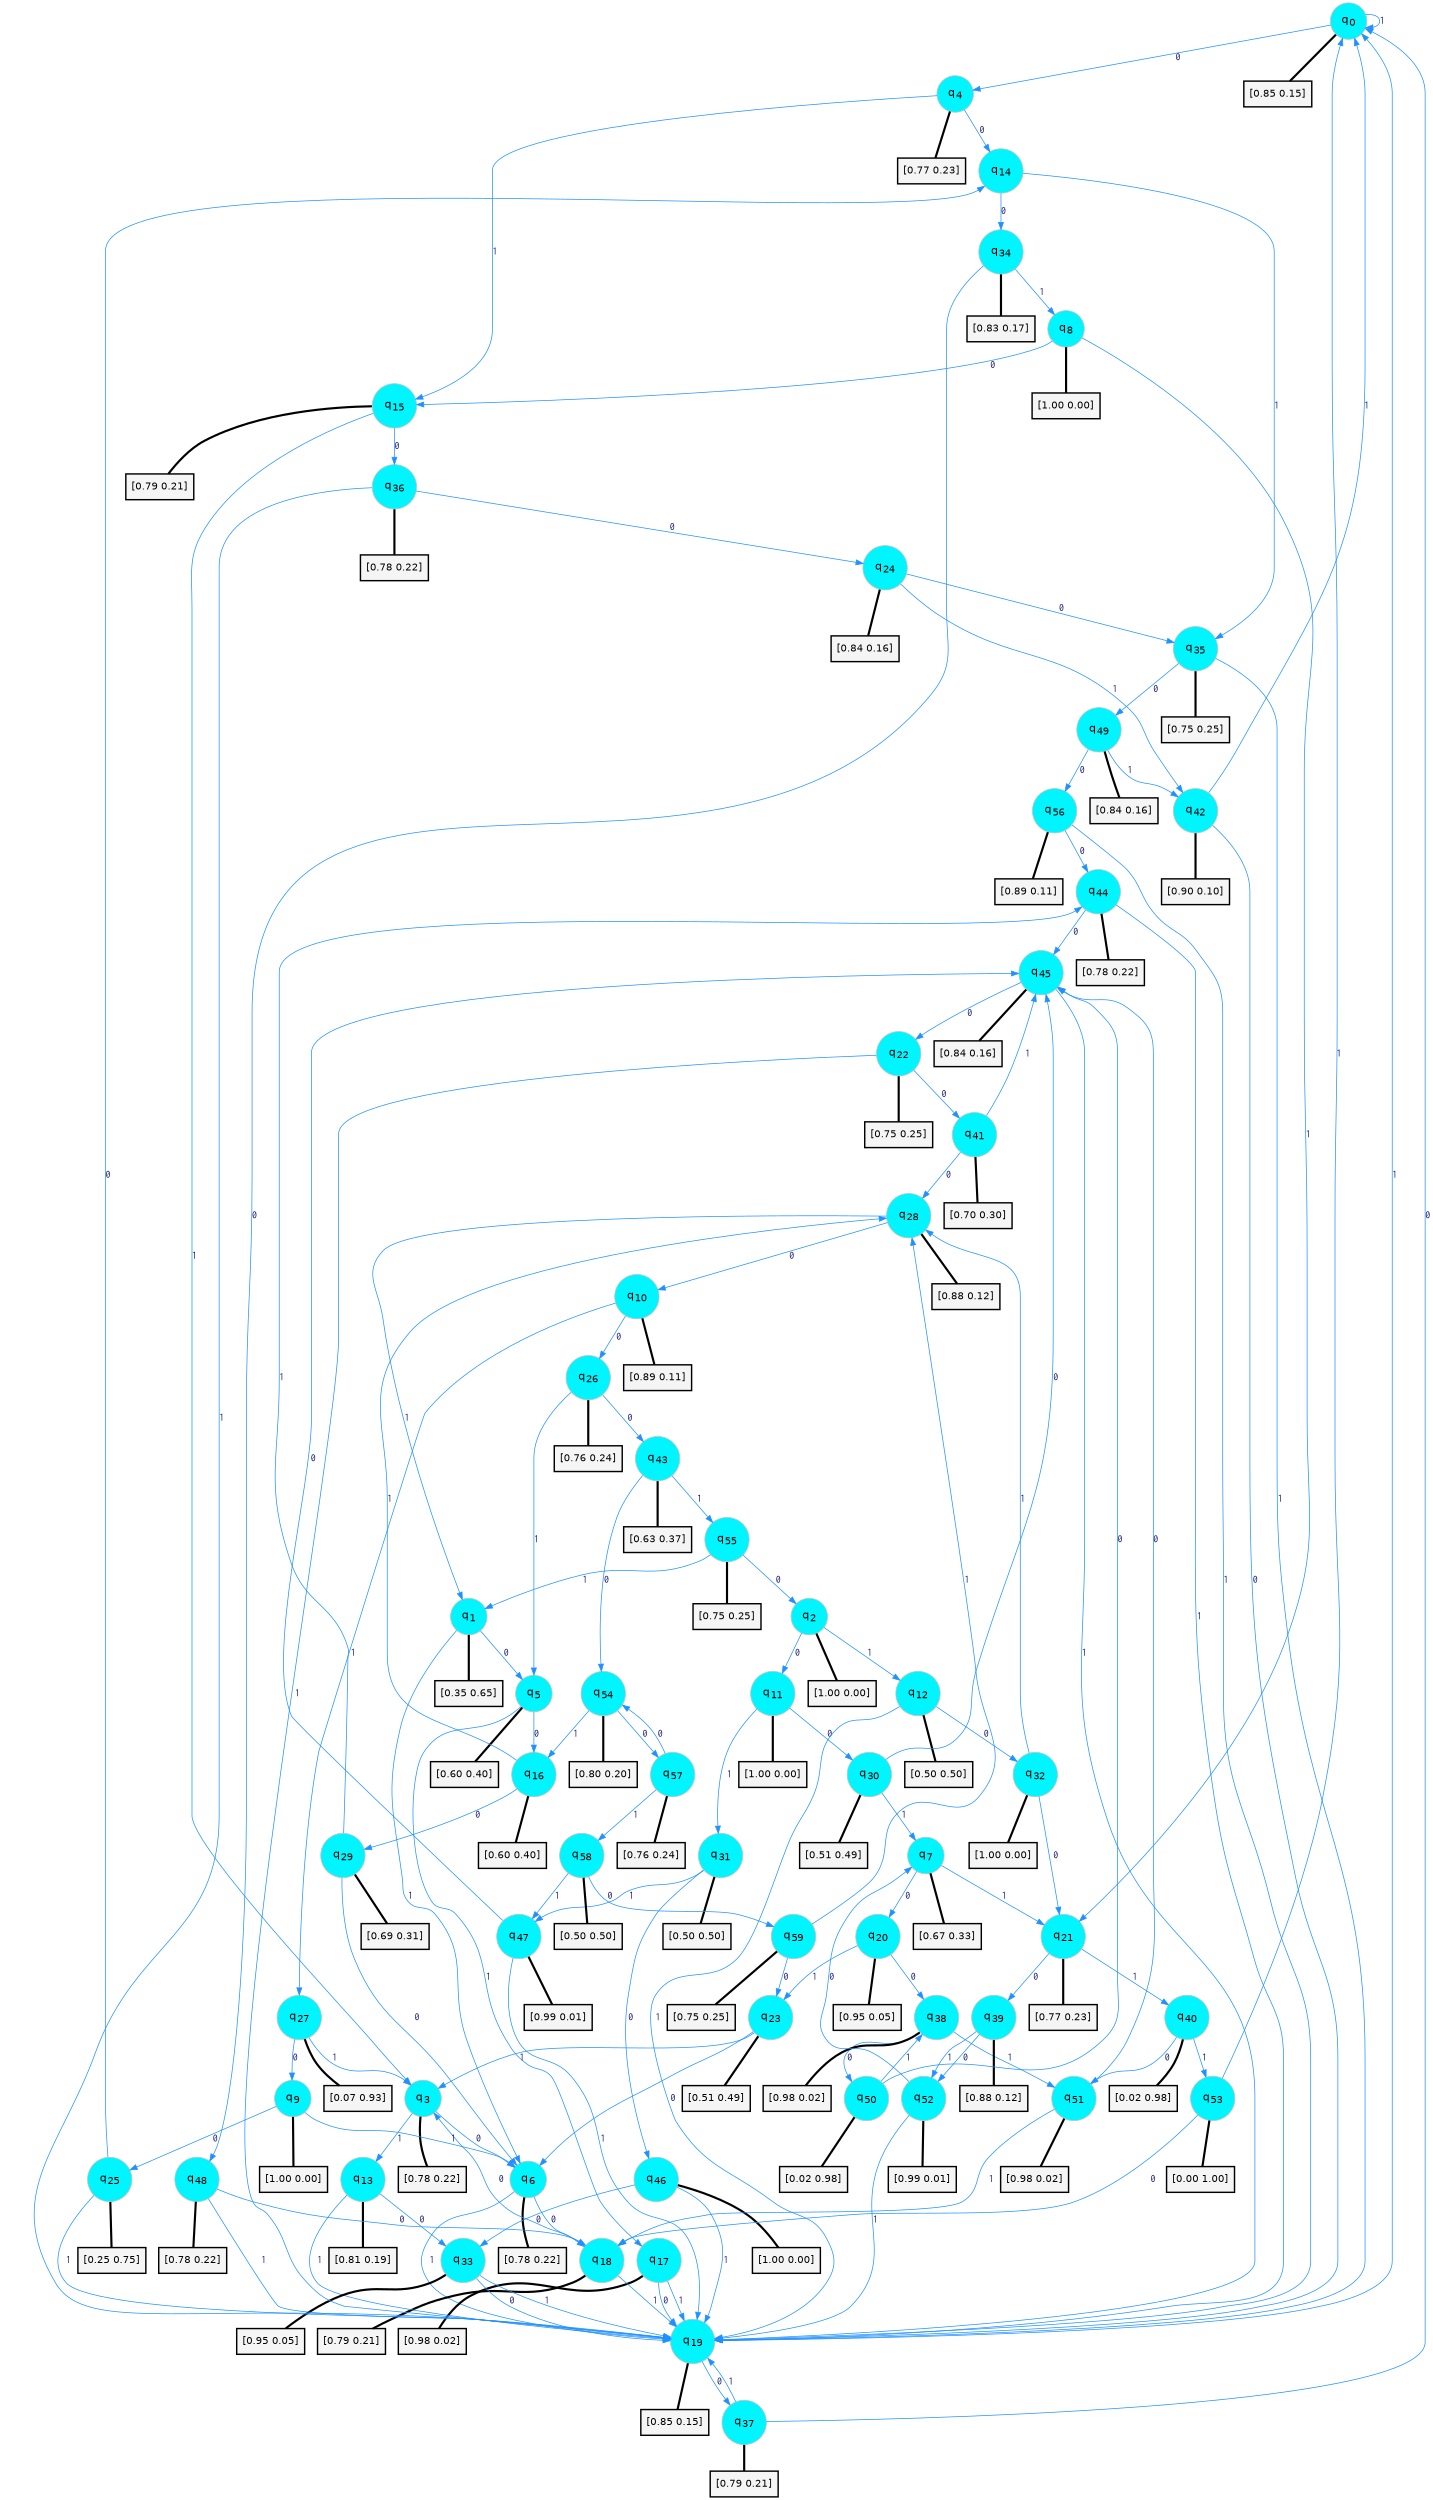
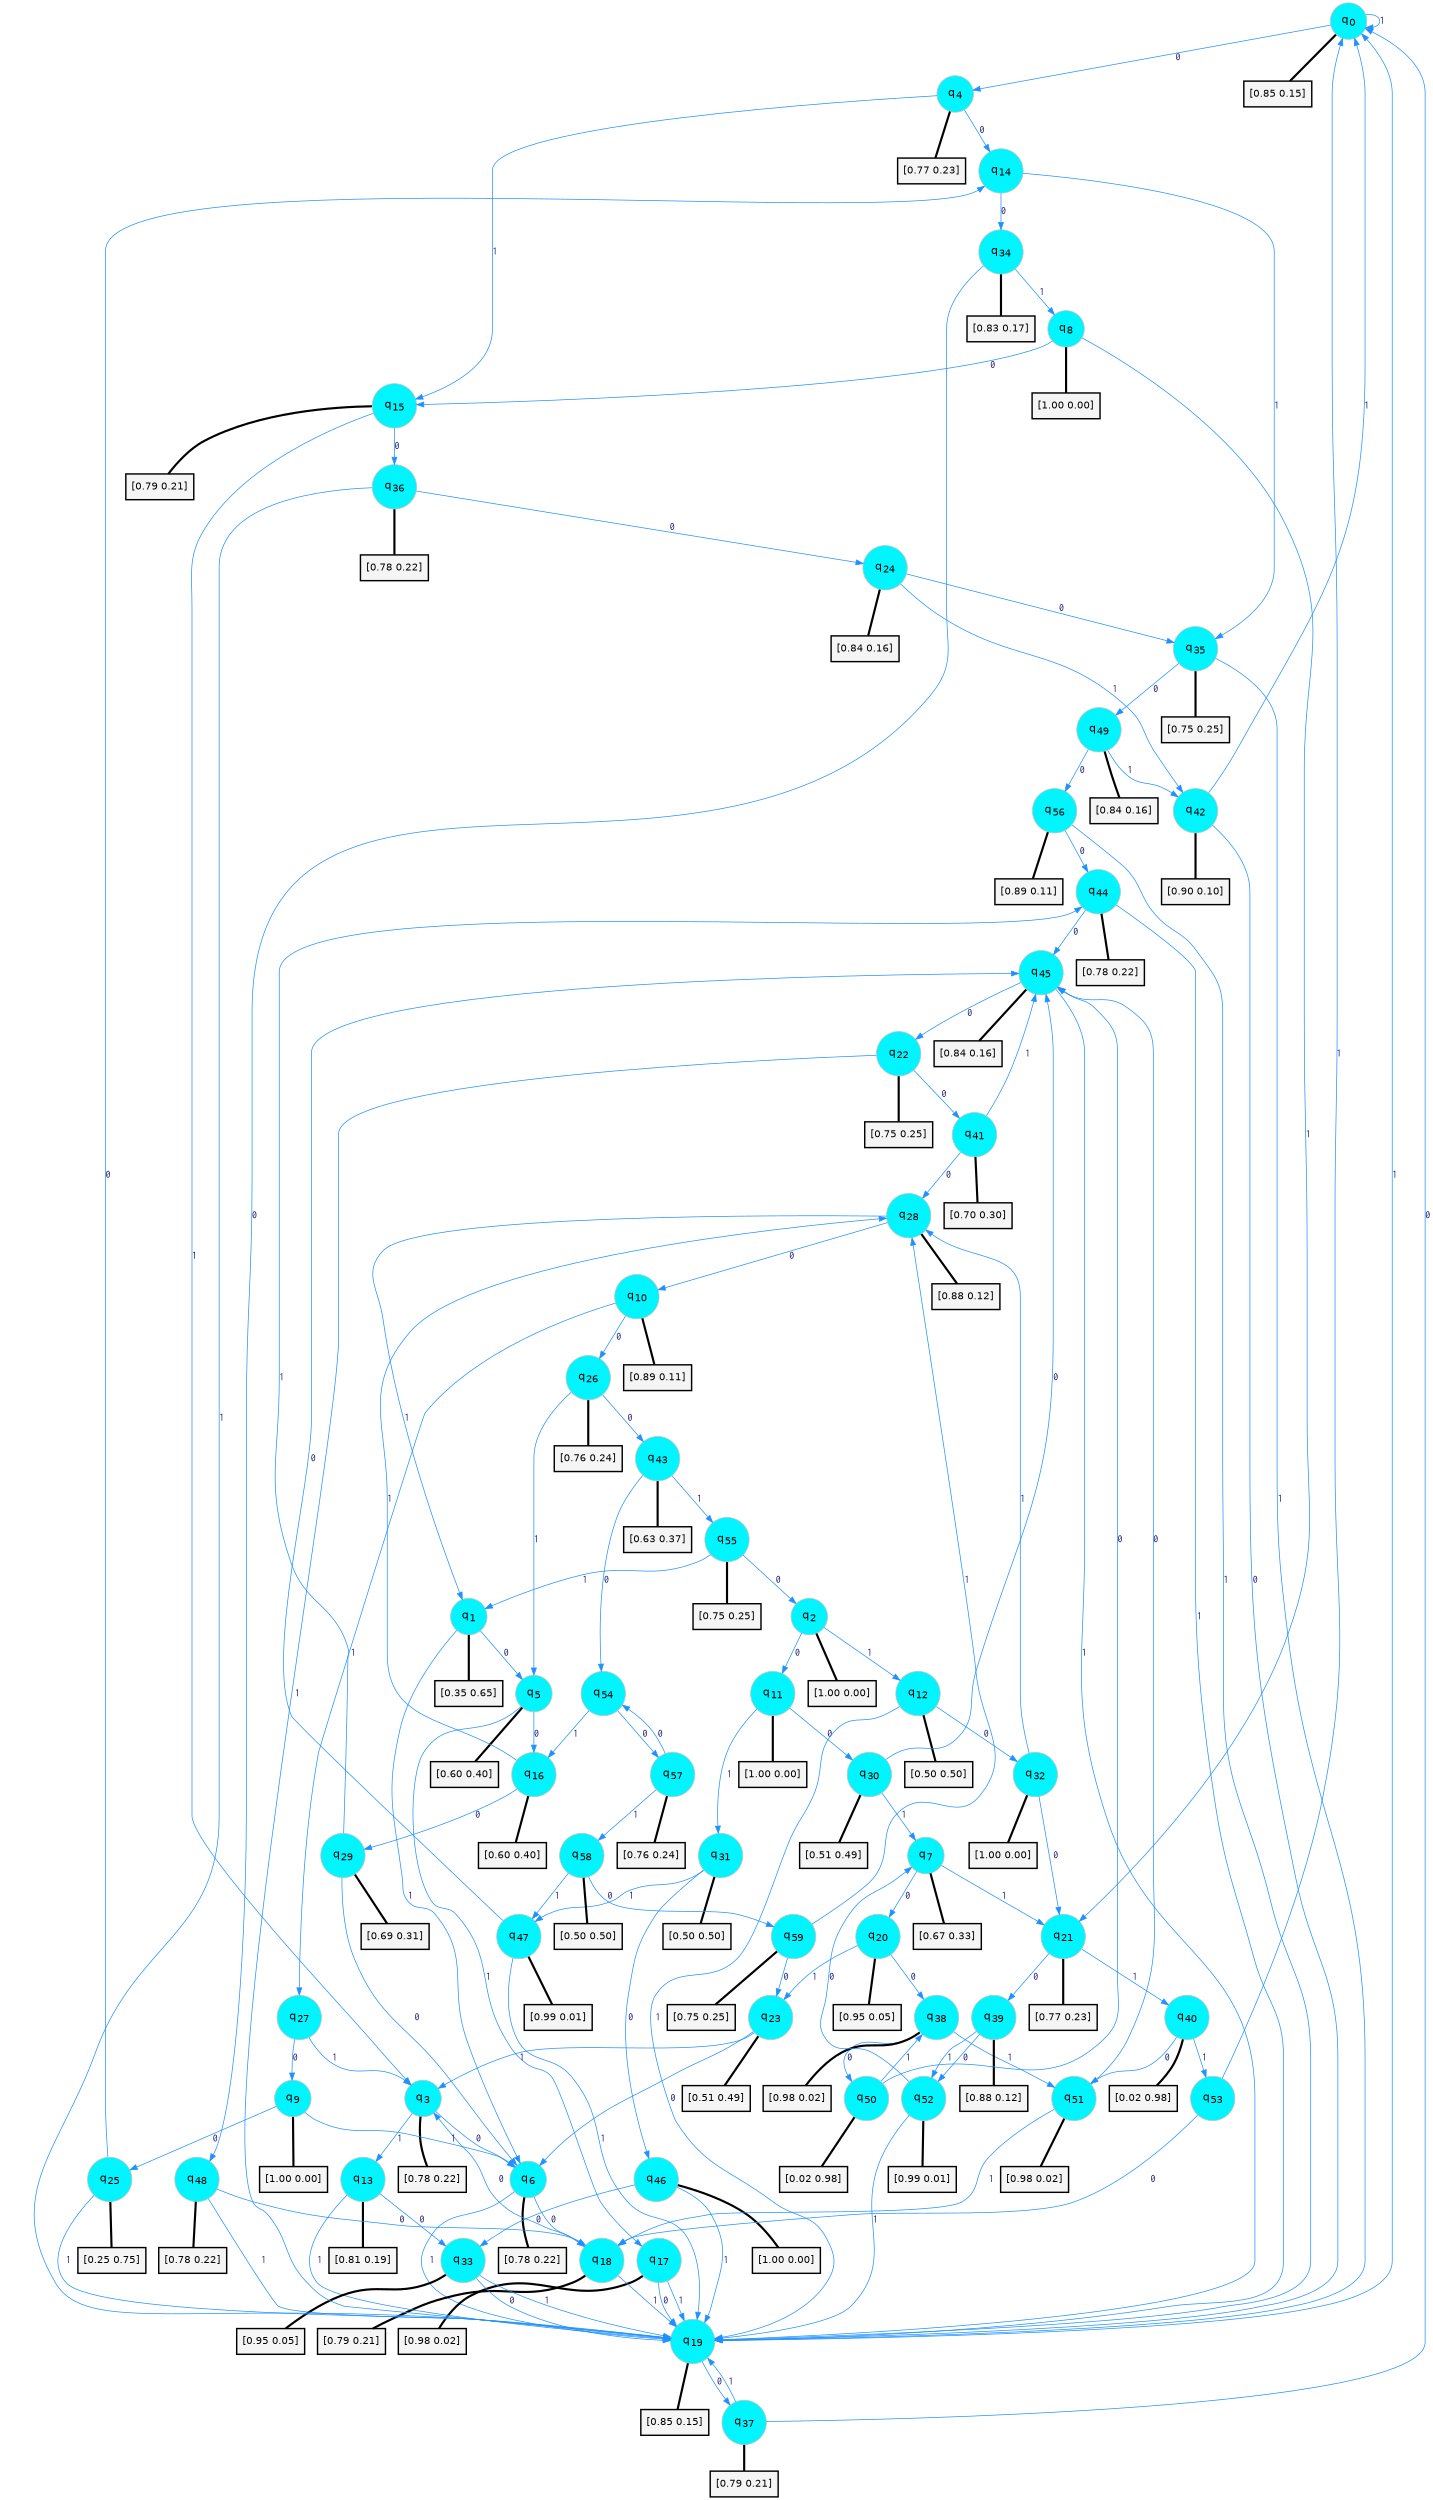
node "[0.80 0.20]": removed
node "[0.07 0.93]": removed
node "[0.00 1.00]": removed
